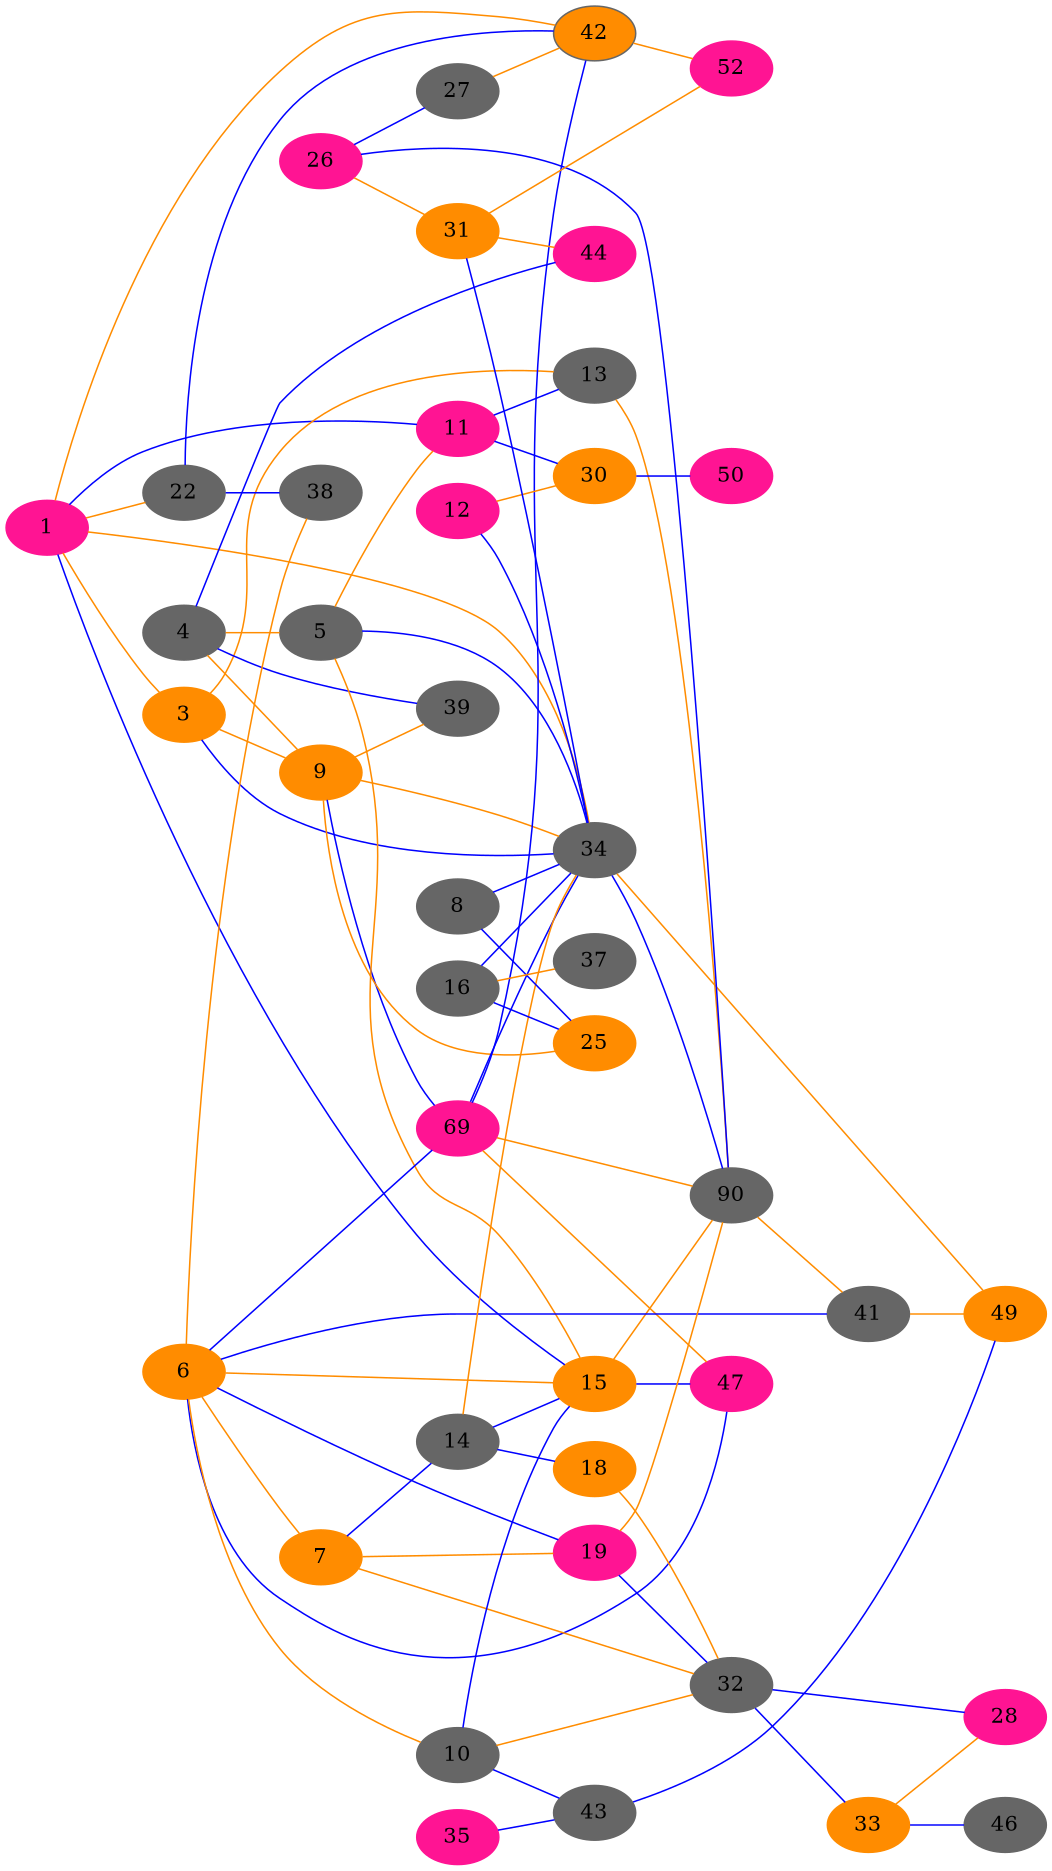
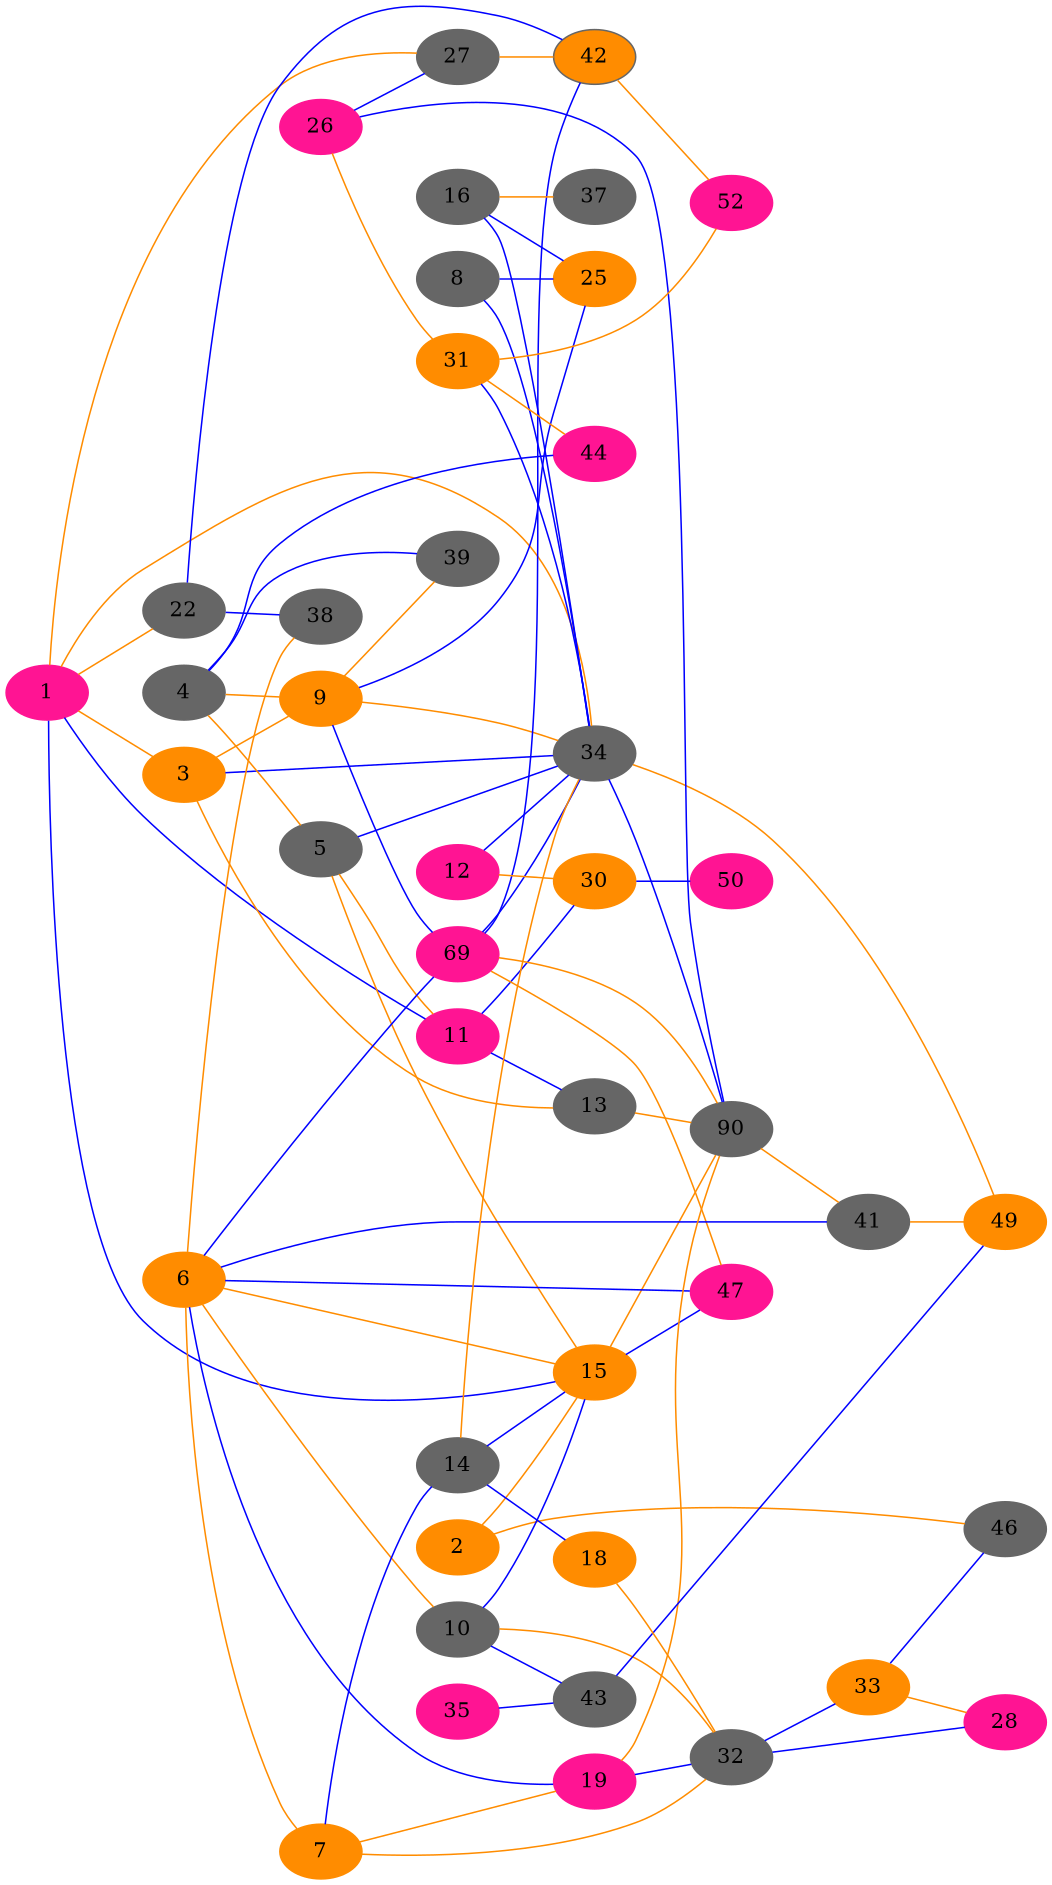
edge "42" -- "1": now "27" -- "1"
edge "9" -- "25": color darkorange -> blue
node "2": added
